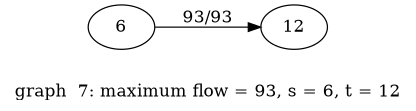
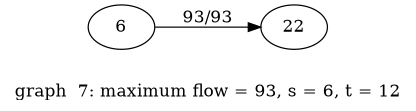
node "12": label "12" -> "22"
